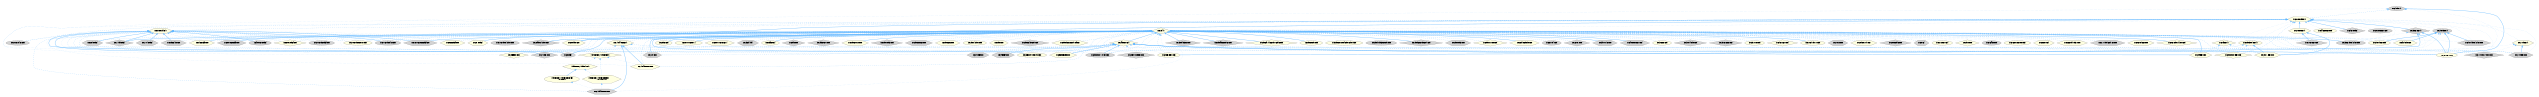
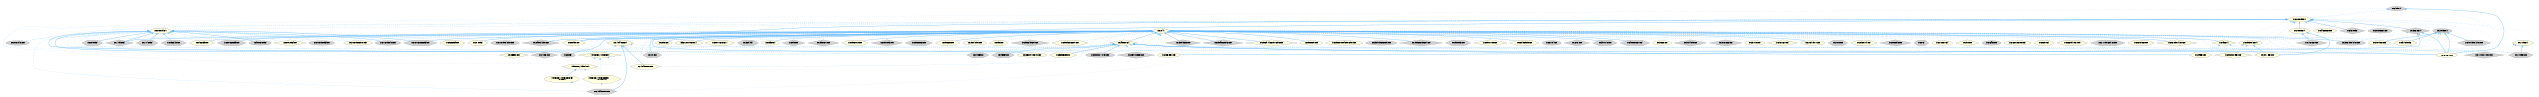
edge "src/rtfgen.cpp" -> "src/util.h": now "src/rtfgen.h" -> "src/util.h"
edge "src/docsets.cpp" -> "src/util.h": style dashed -> bold
node "src/commentcnv.l": label "src/commentcnv.l" -> "rtfgen/commentcnv.l"
node "src/dotclassgraph.rtfgen": label "src/dotclassgraph.rtfgen" -> "src/dotclassgraph.cpp"
node "src/ftvhelp.cpp": label "src/ftvhelp.cpp" -> "src/ftvhelp.cite"
